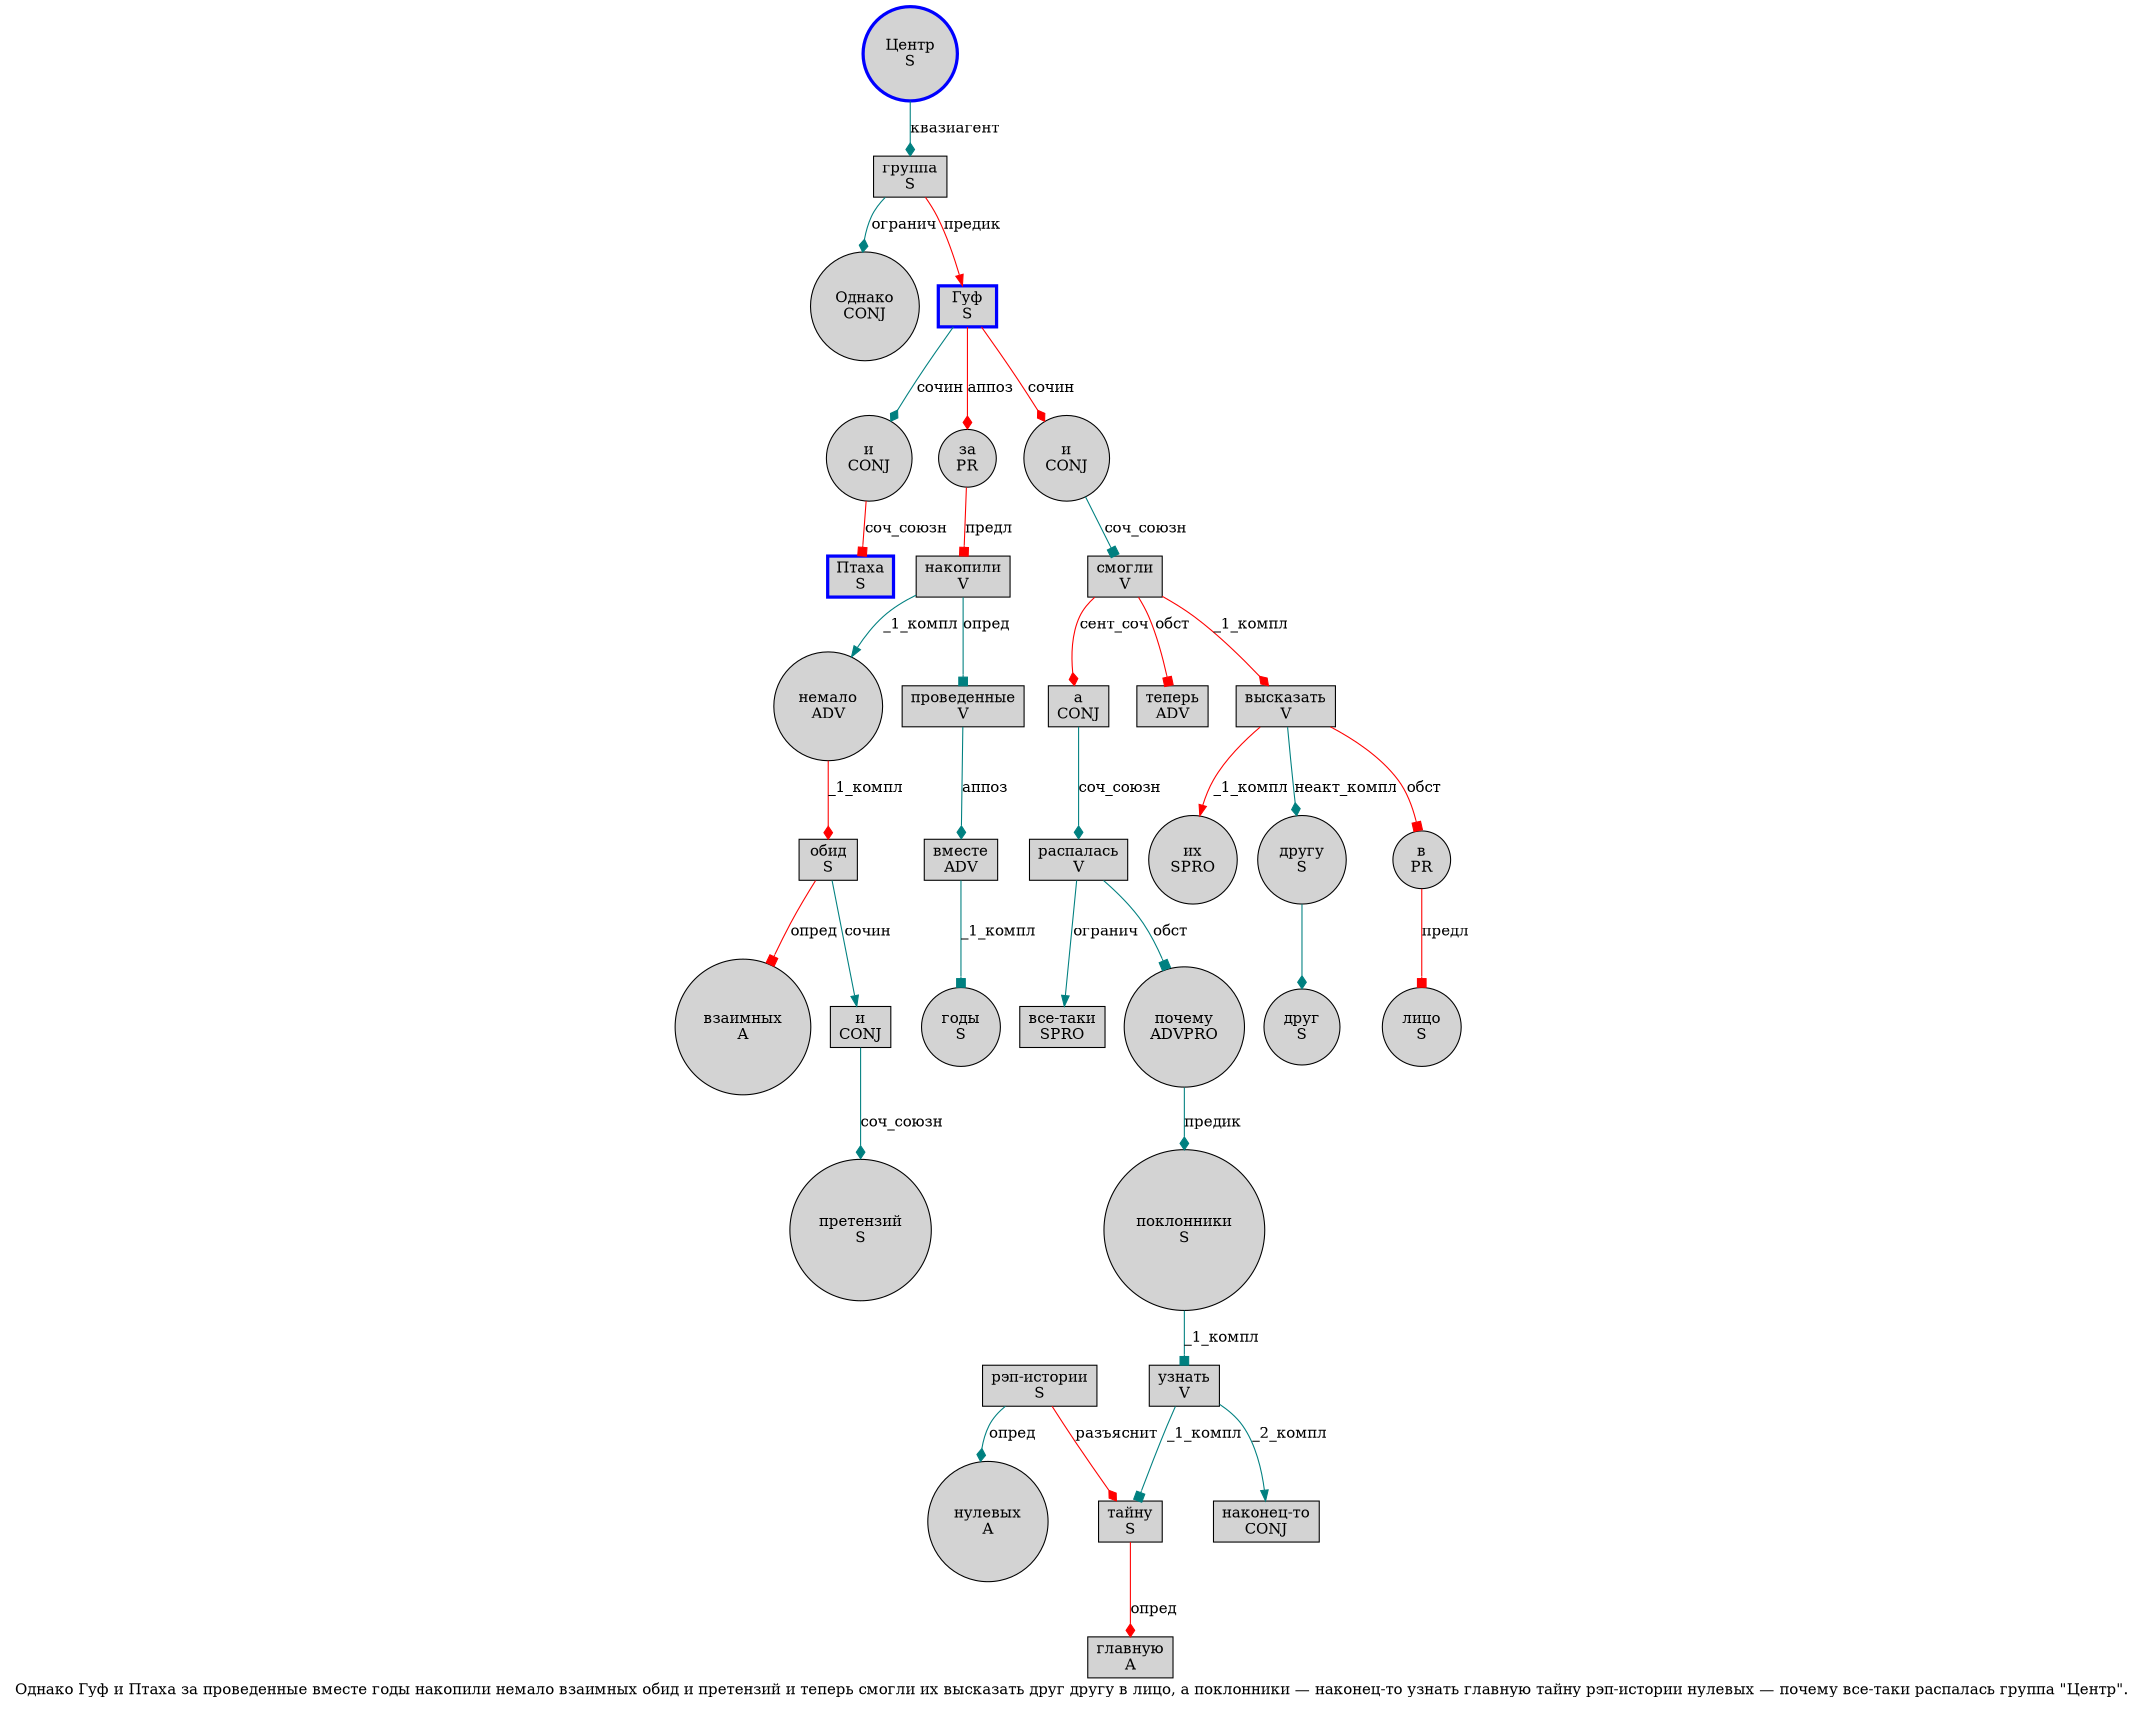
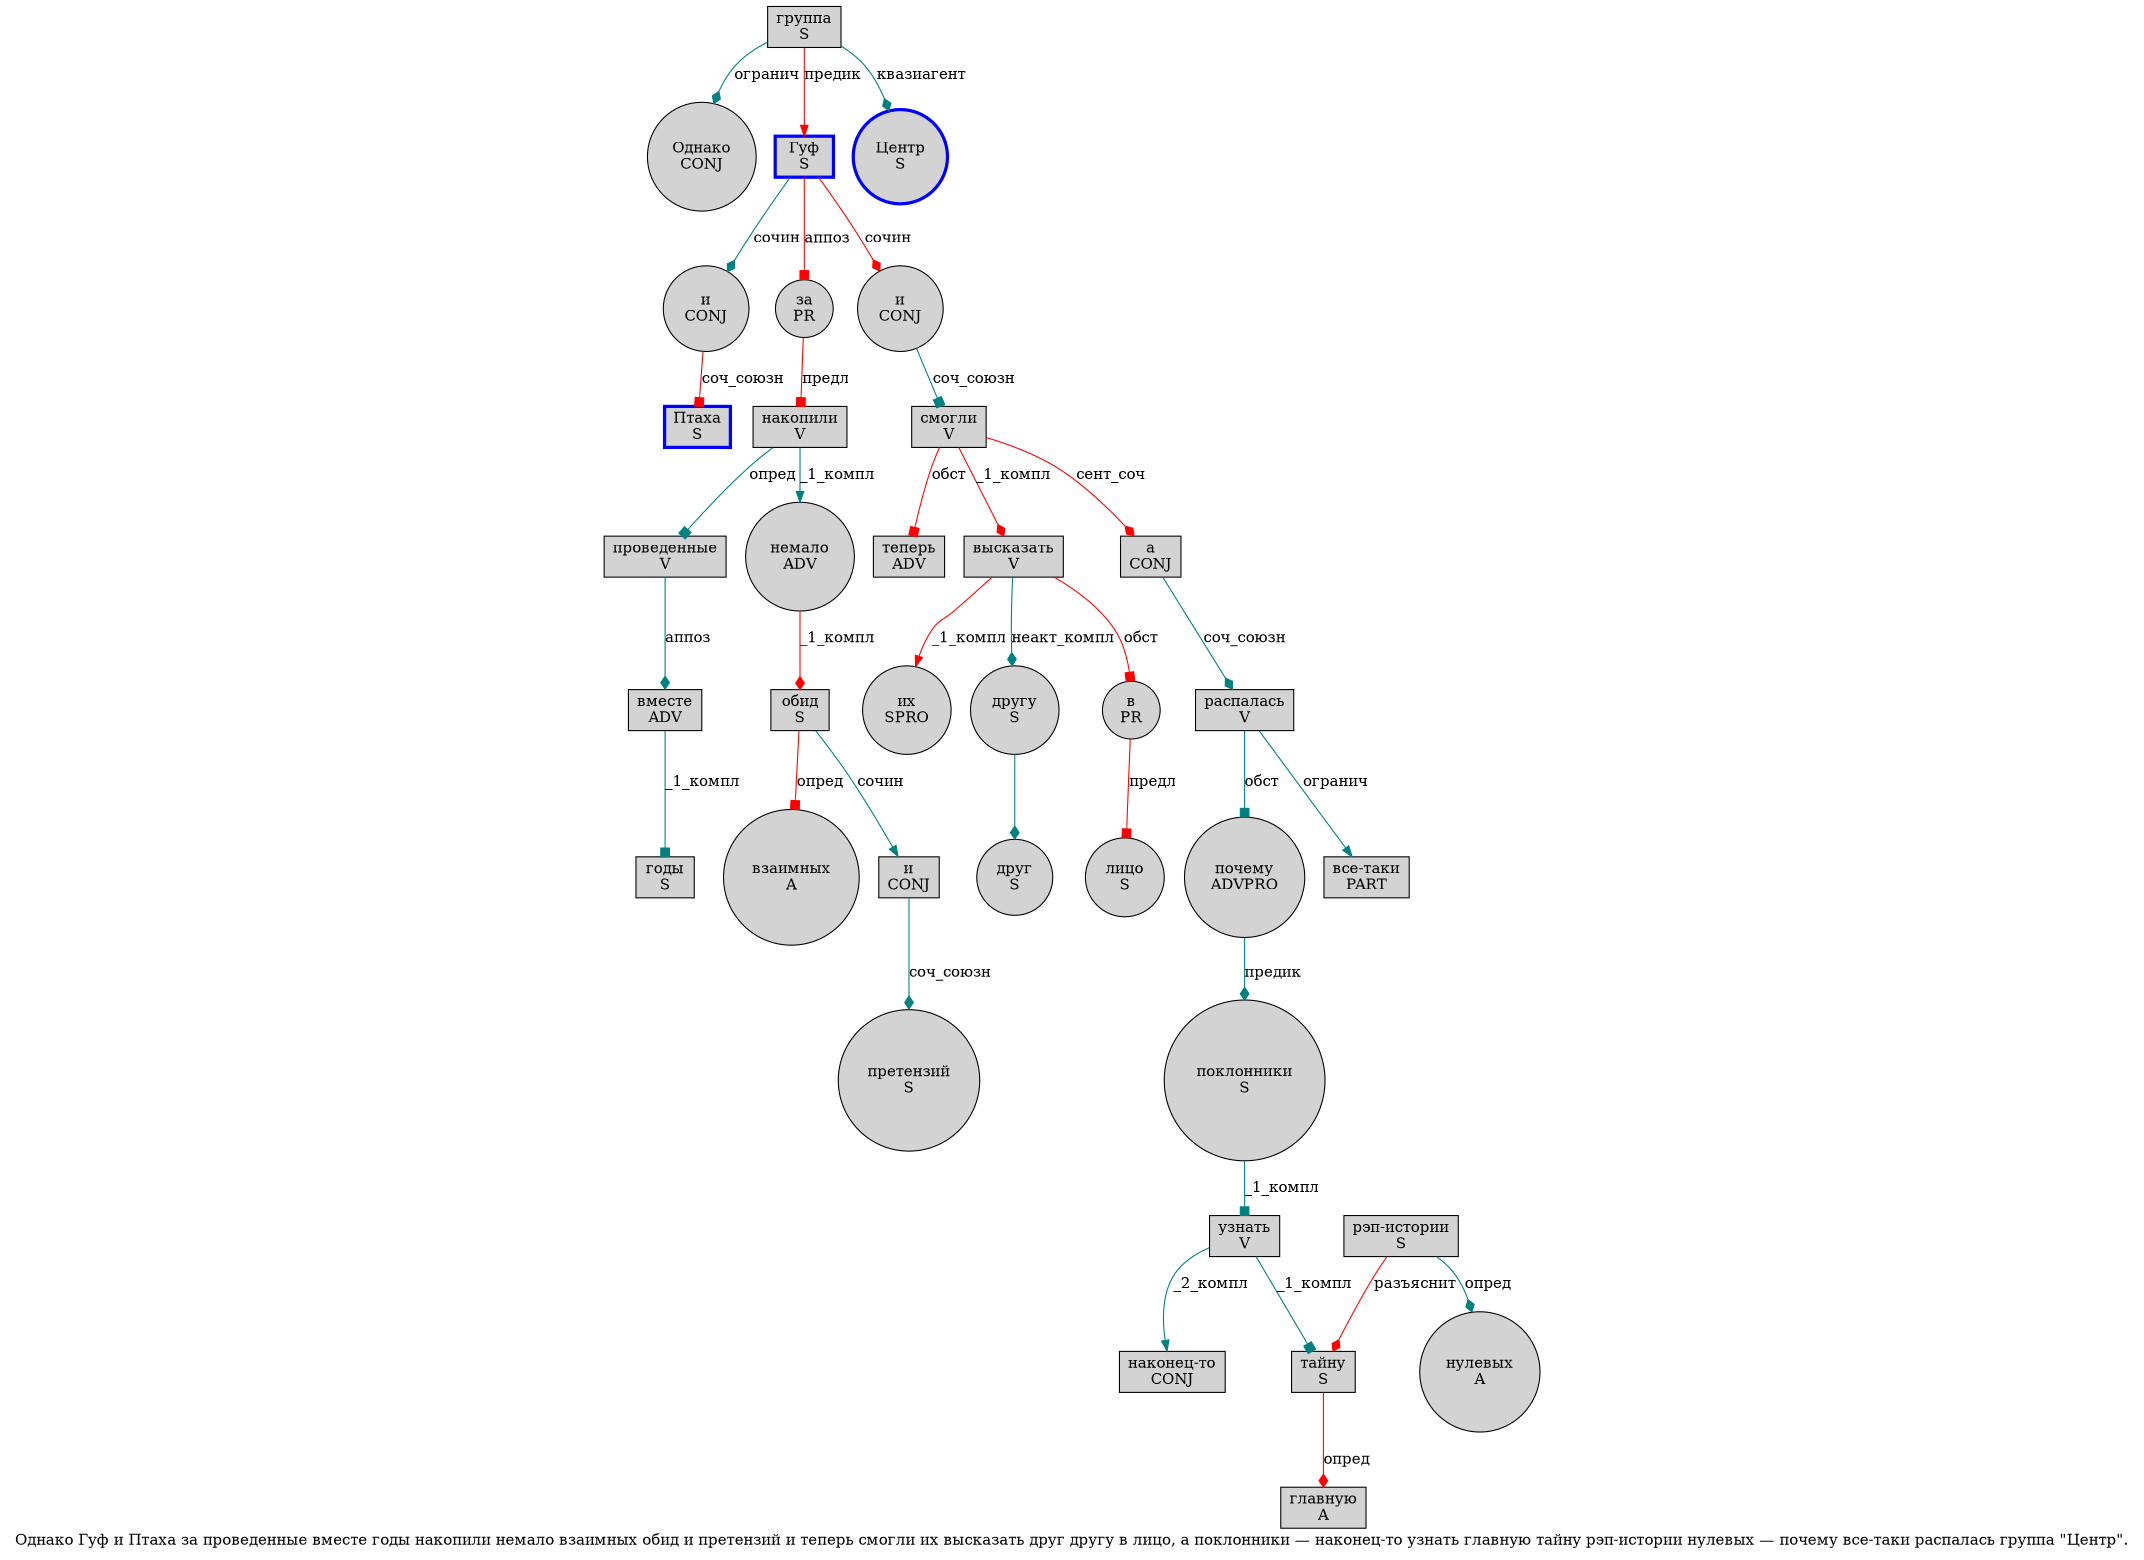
edge "Центр S" -> "группа S": reversed
edge "Гуф S" -> "за PR": arrowhead diamond -> box
node "годы S": shape circle -> box
node "все-таки SPRO": label "все-таки SPRO" -> "все-таки PART"
